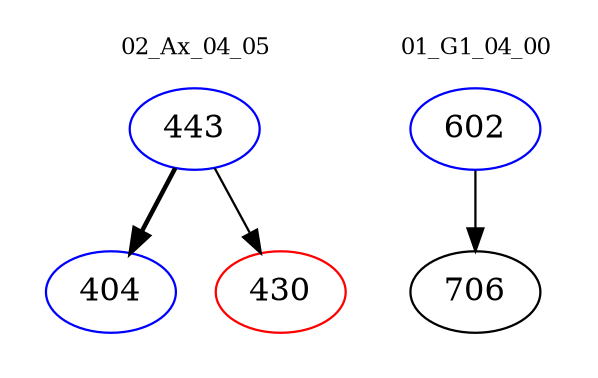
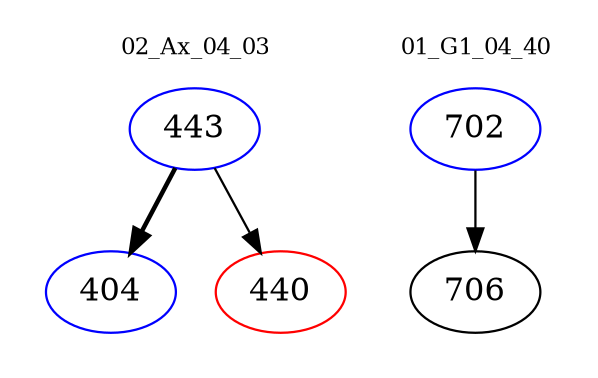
cluster "02_Ax_04_05": label "02_Ax_04_05" -> "02_Ax_04_03"
cluster "01_G1_04_00": label "01_G1_04_00" -> "01_G1_04_40"
node "602": label "602" -> "702"
node "430": label "430" -> "440"
